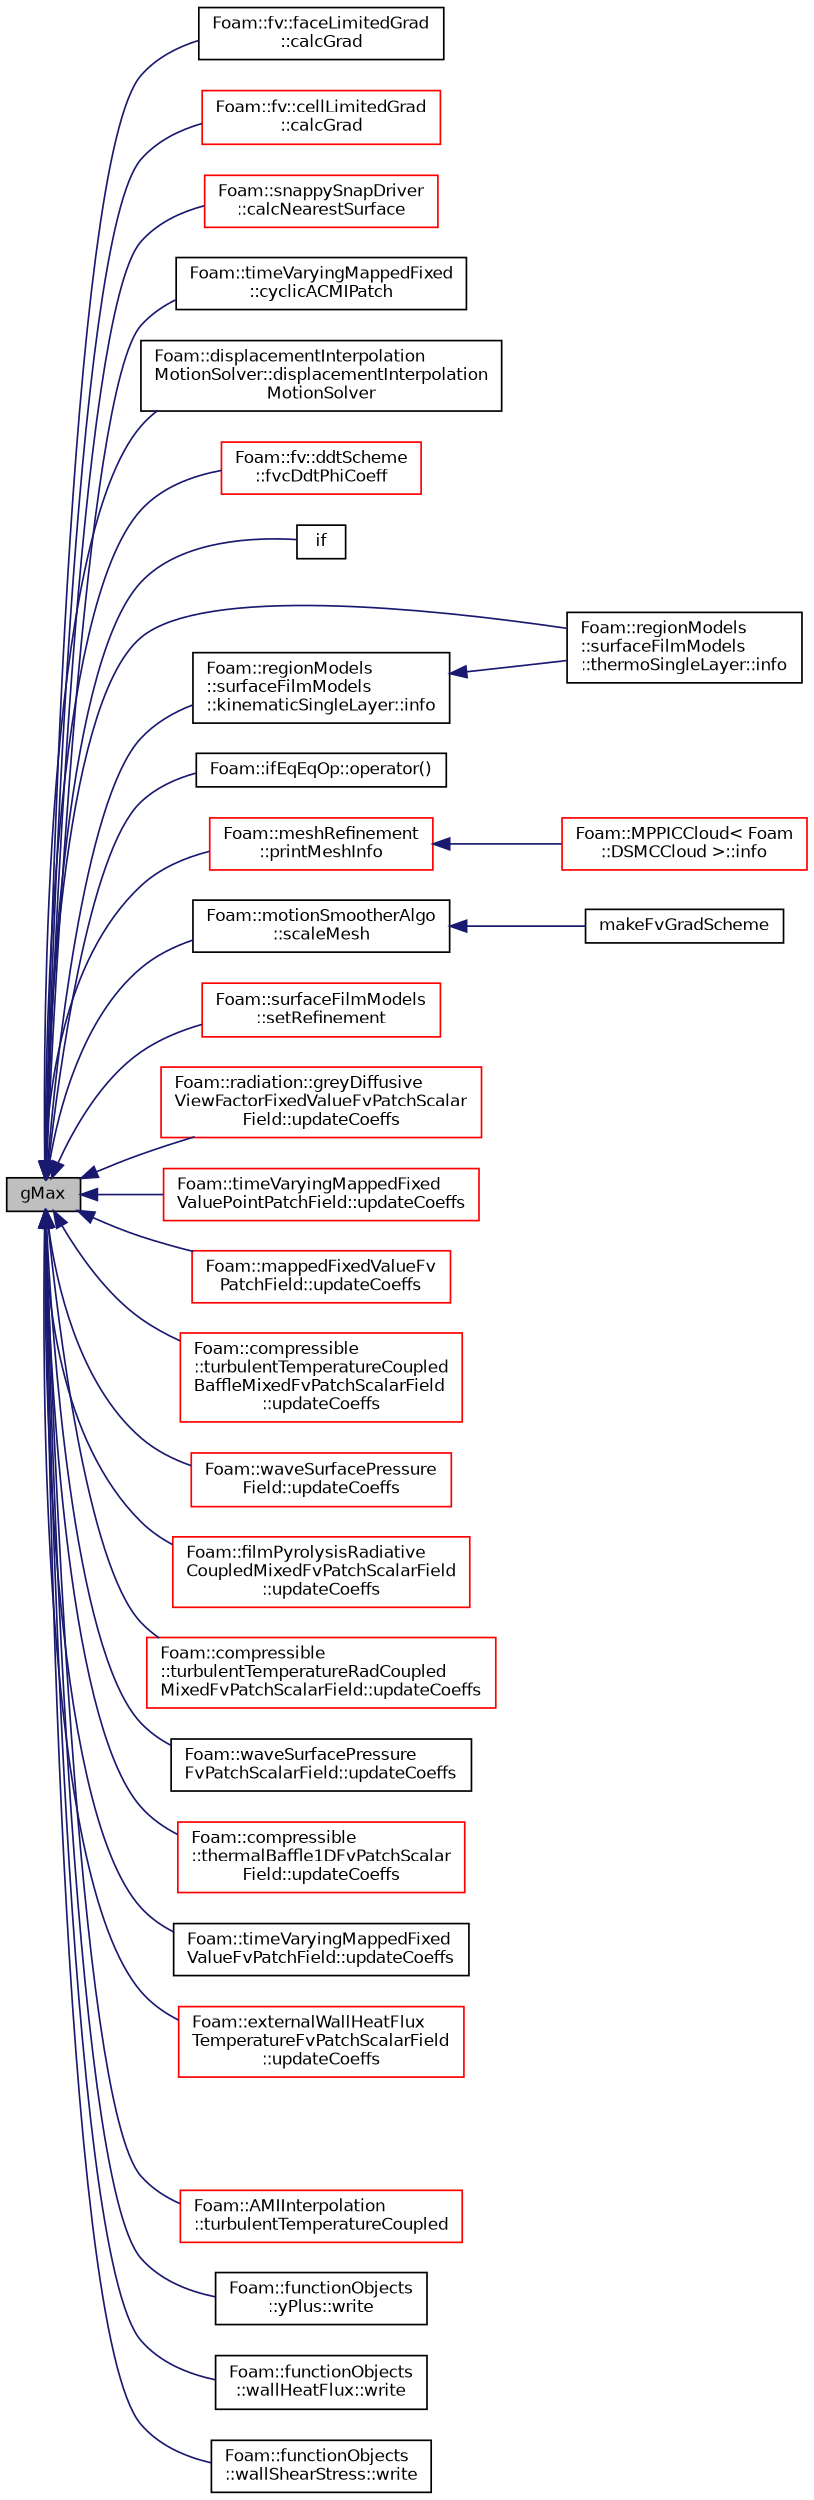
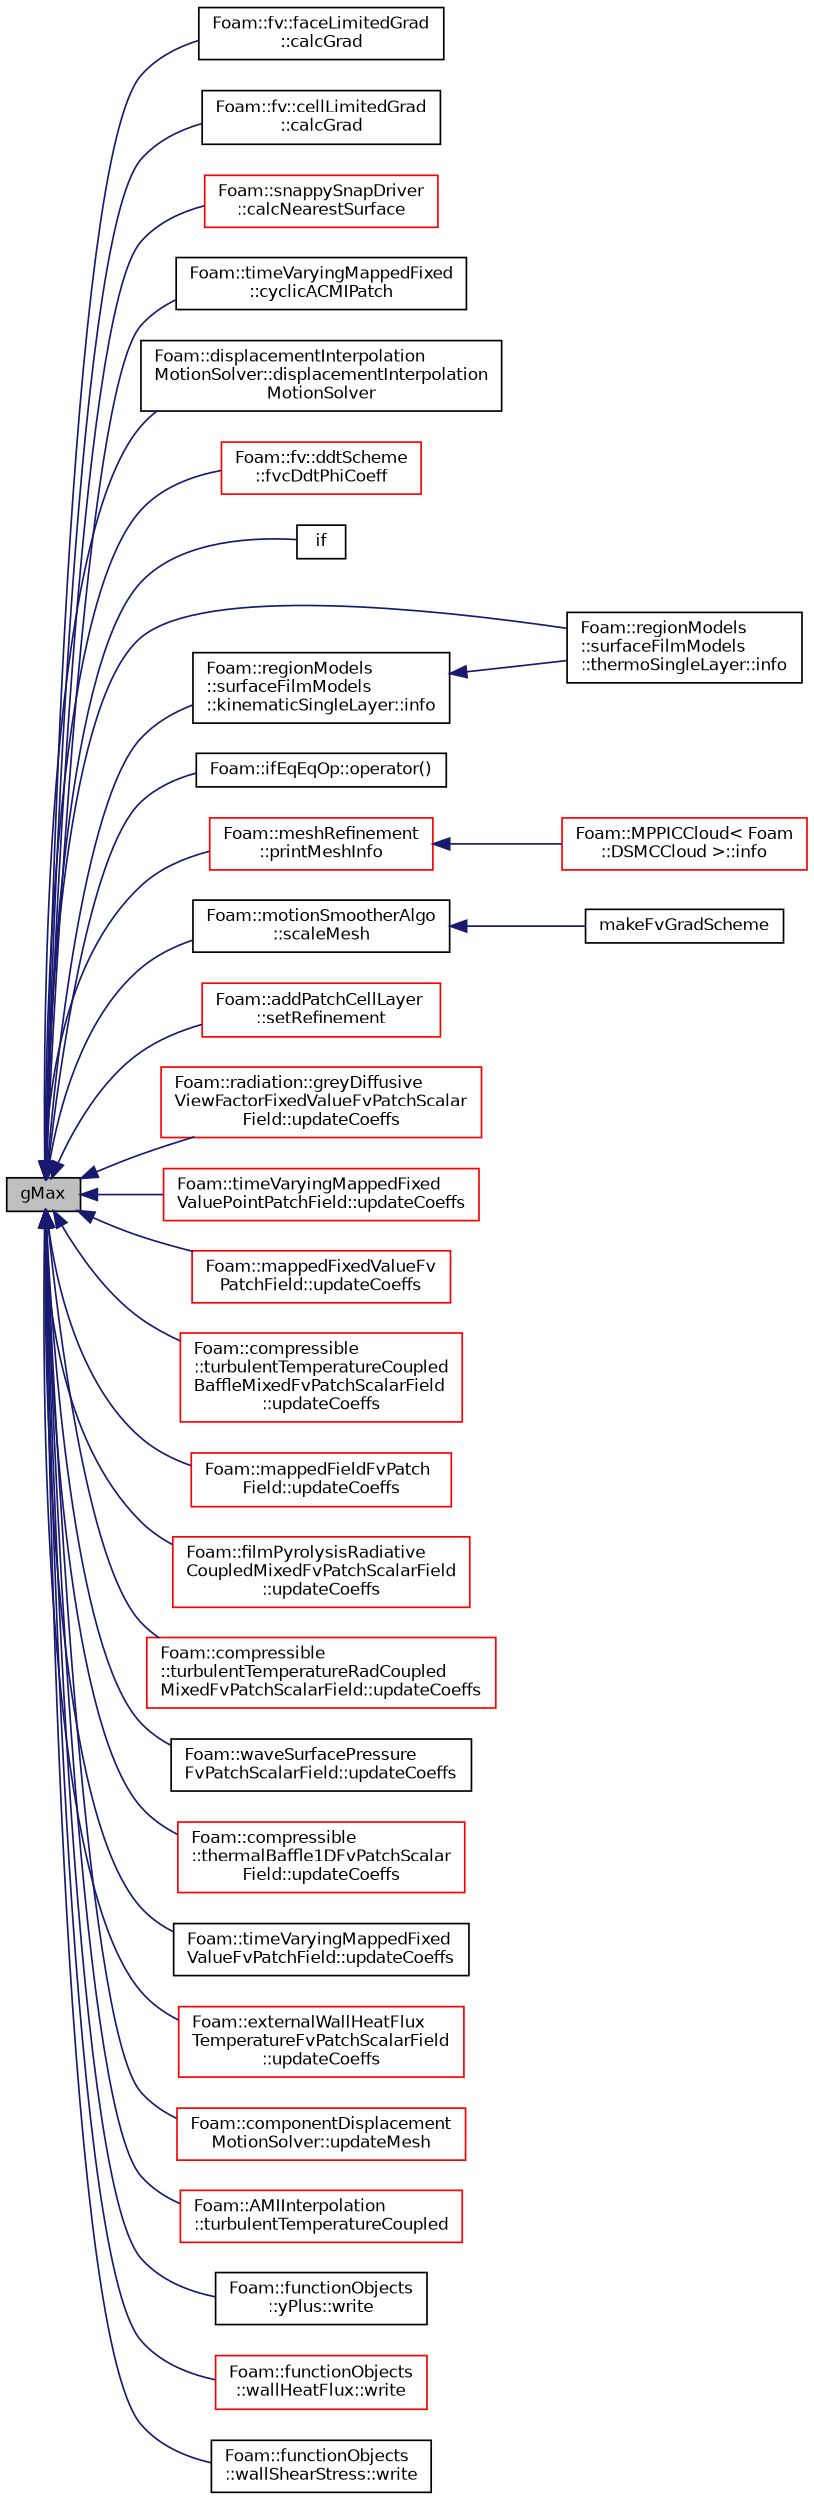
node "Foam::fv::cellLimitedGrad ::calcGrad": color red -> black
node "Foam::surfaceFilmModels ::setRefinement": label "Foam::surfaceFilmModels ::setRefinement" -> "Foam::addPatchCellLayer ::setRefinement"
node "Foam::waveSurfacePressure Field::updateCoeffs": label "Foam::waveSurfacePressure Field::updateCoeffs" -> "Foam::mappedFieldFvPatch Field::updateCoeffs"
node "Foam::componentDisplacement MotionSolver::updateMesh": added
node "Foam::functionObjects ::wallHeatFlux::write": color black -> red
